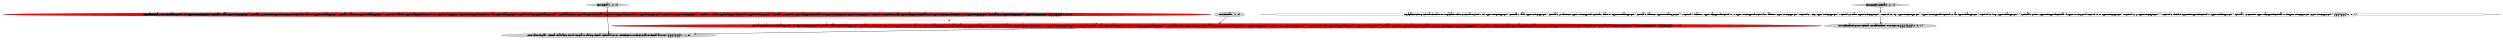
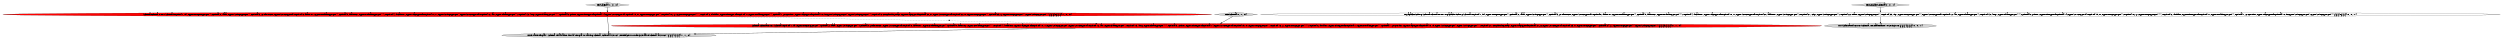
node "testSchema['0', '1', '0']": shape ellipse -> diamond
